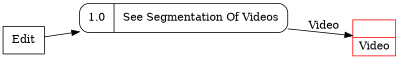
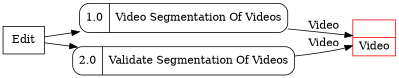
node "1.0": text "See Segmentation Of Videos" -> "Video Segmentation Of Videos"
node "2.0": added
